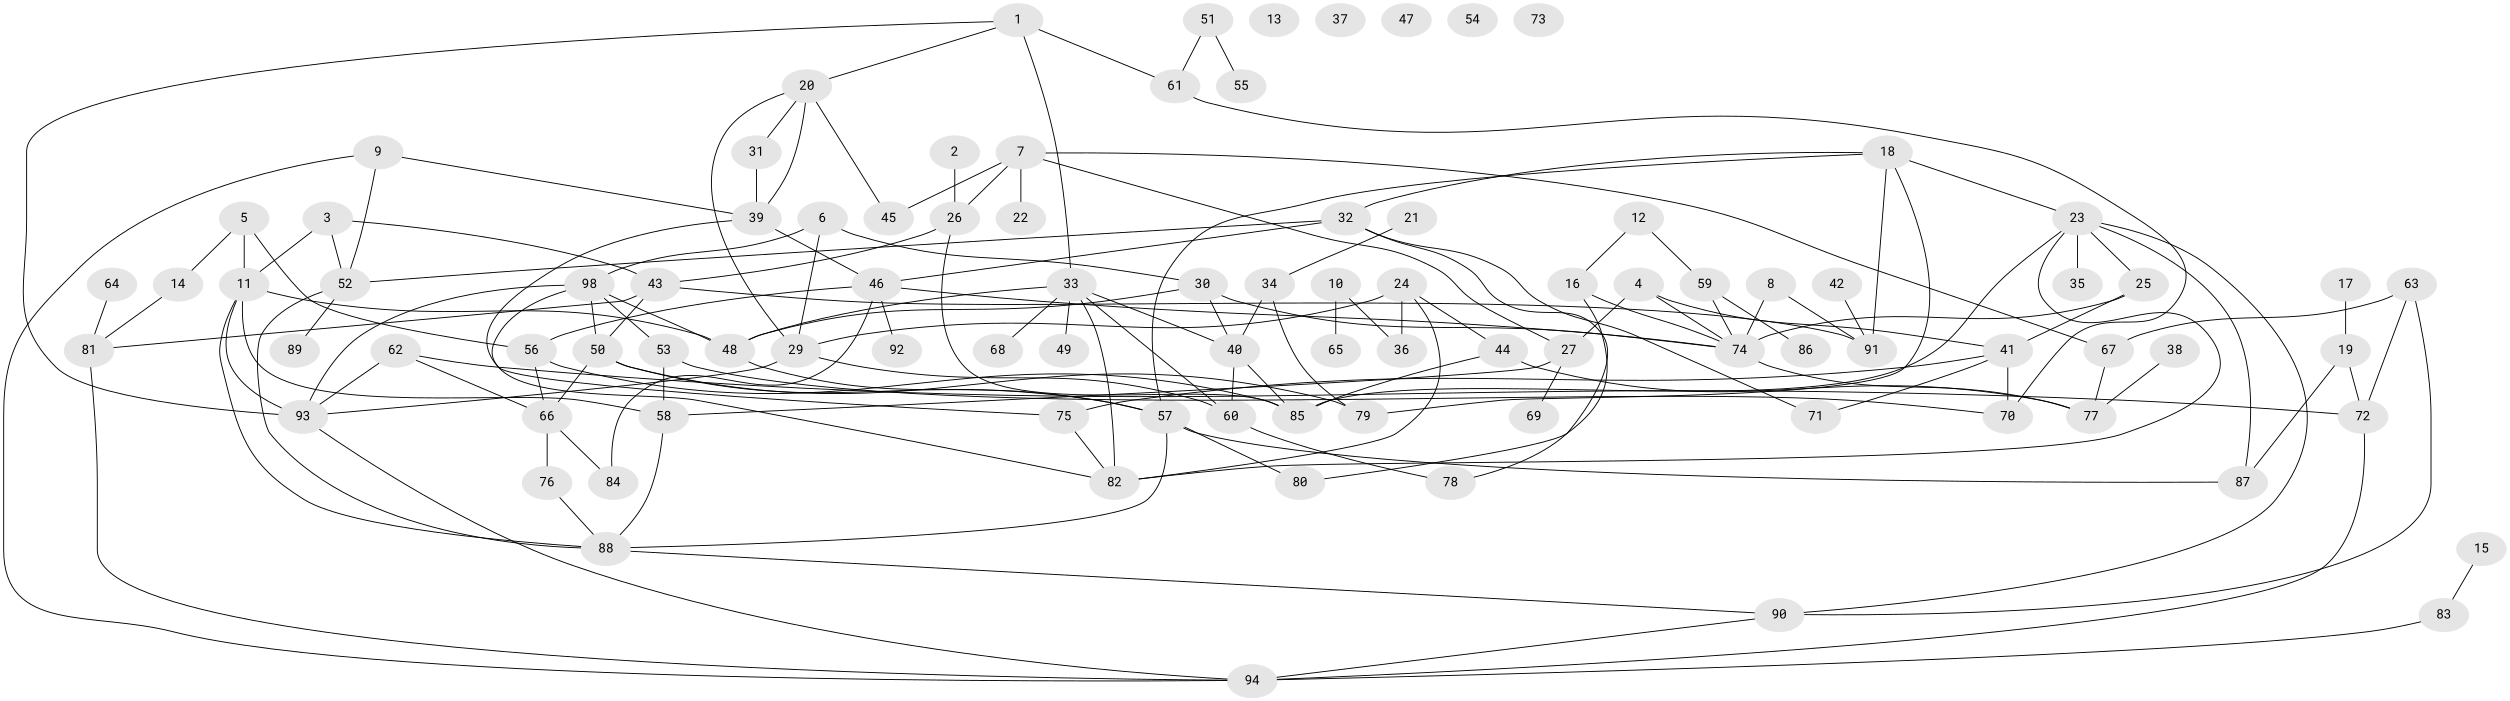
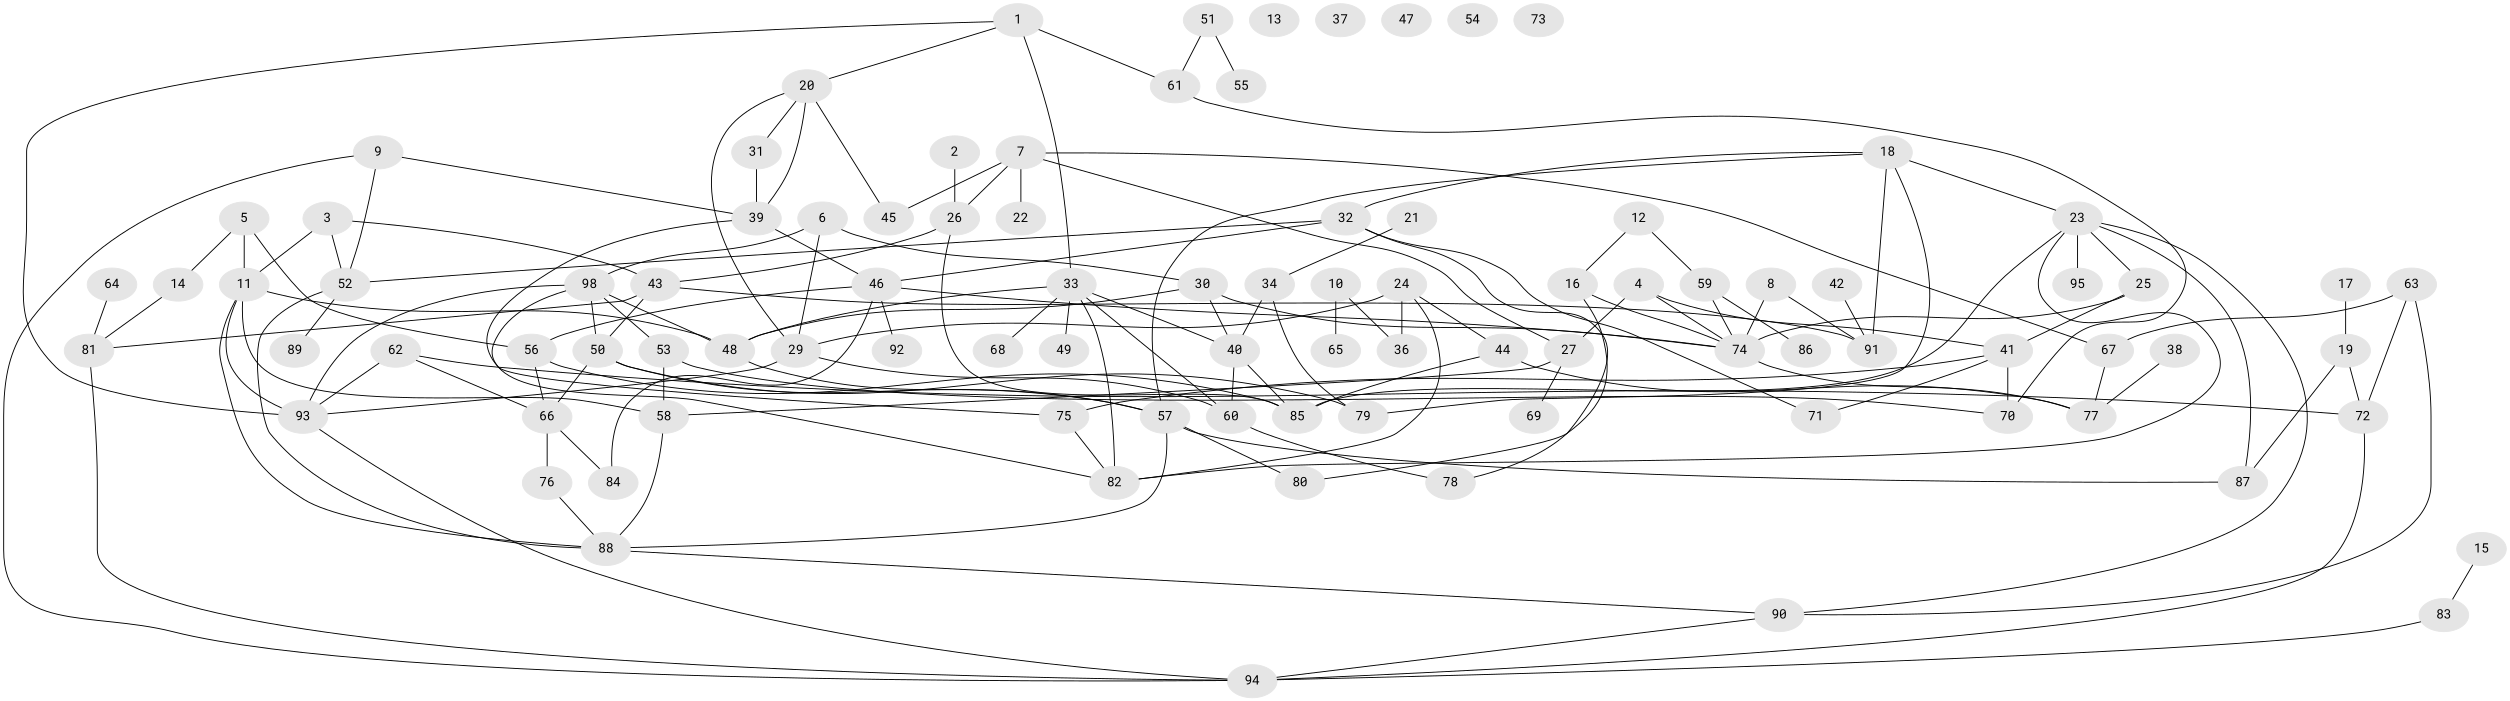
node "35": label "35" -> "95"
